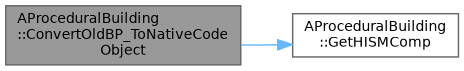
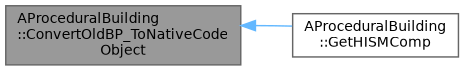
edge "AProceduralBuilding ::ConvertOldBP_ToNativeCode Object" -> "AProceduralBuilding ::GetHISMComp": reversed
